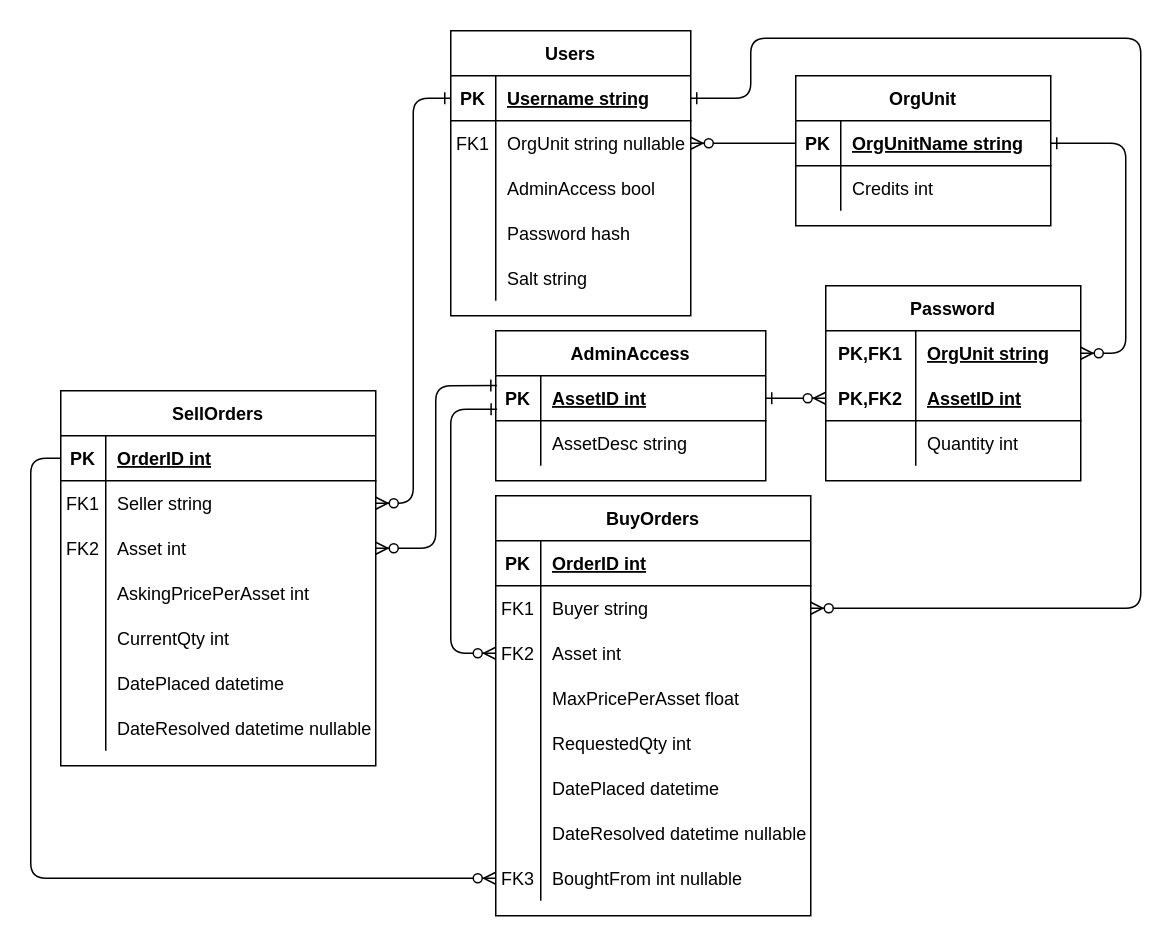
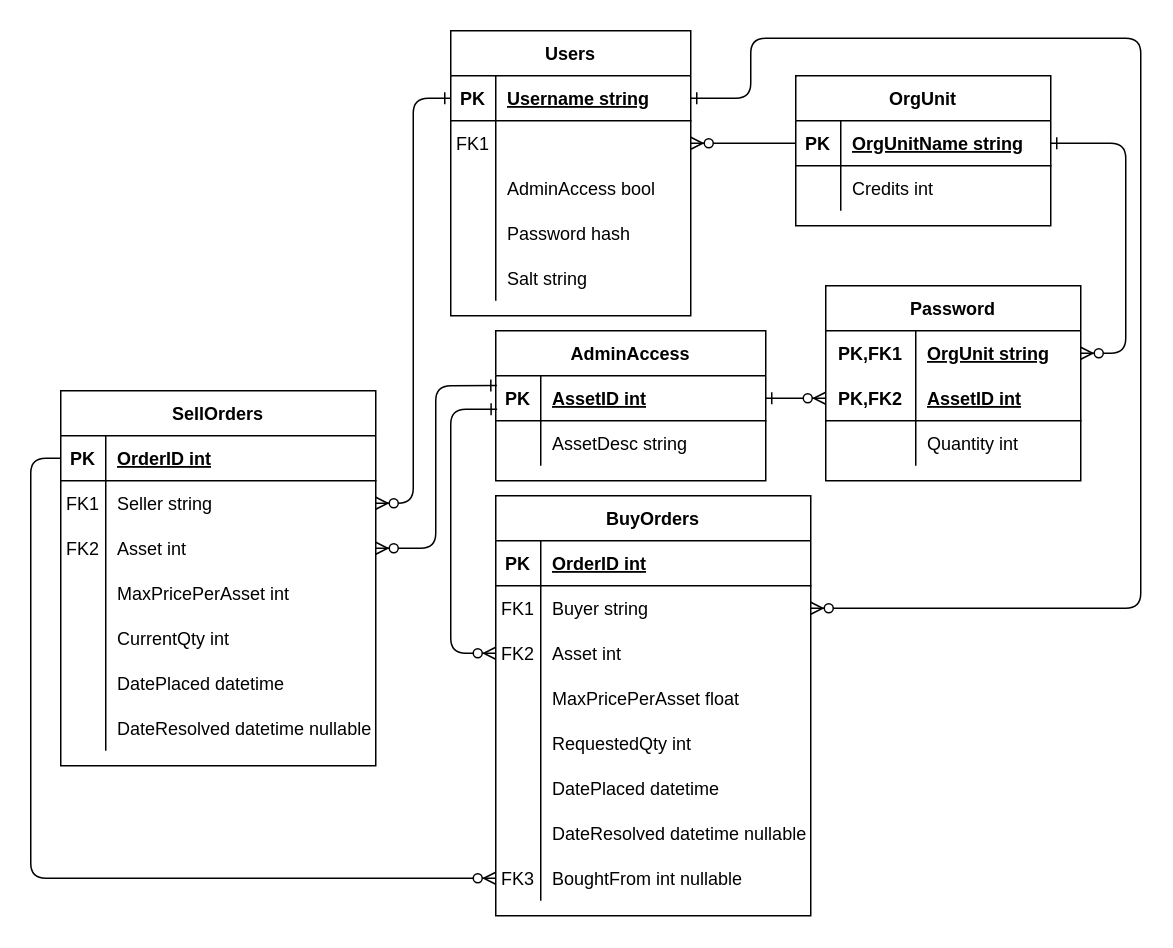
node "OrgUnit string nullable": removed
node "AskingPricePerAsset int": label "AskingPricePerAsset int" -> "MaxPricePerAsset int"
